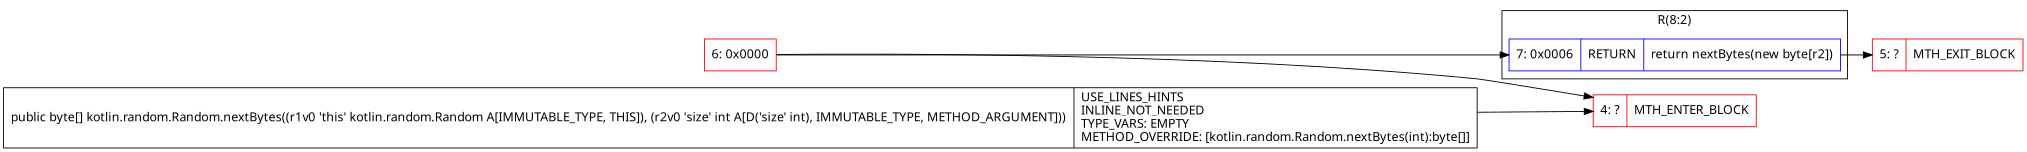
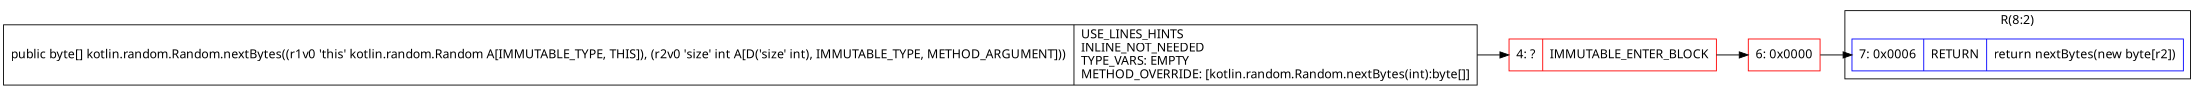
node "5: ?": removed
edge "6: 0x0000" -> "4: ?": reversed
node "4: ?": text "MTH_ENTER_BLOCK" -> "IMMUTABLE_ENTER_BLOCK"
